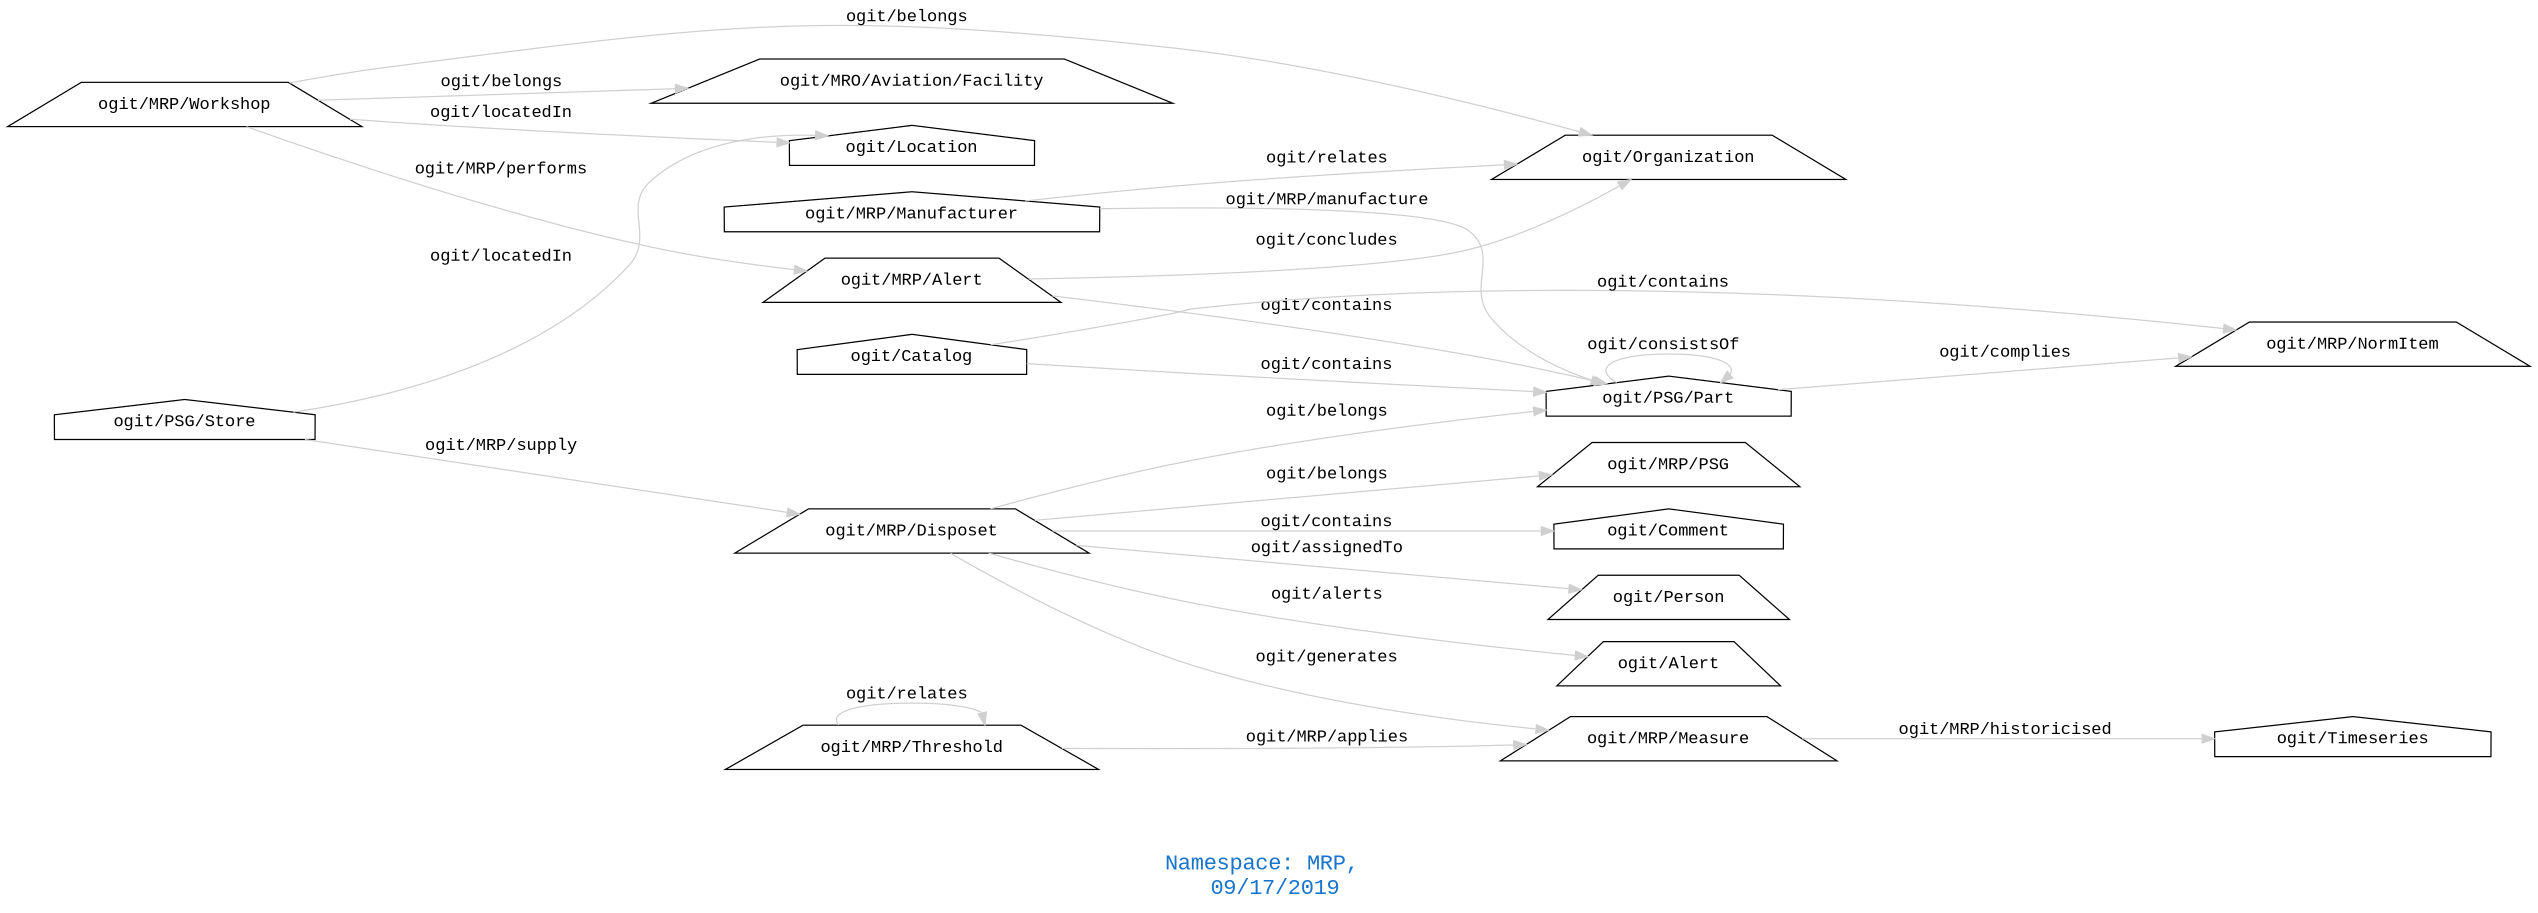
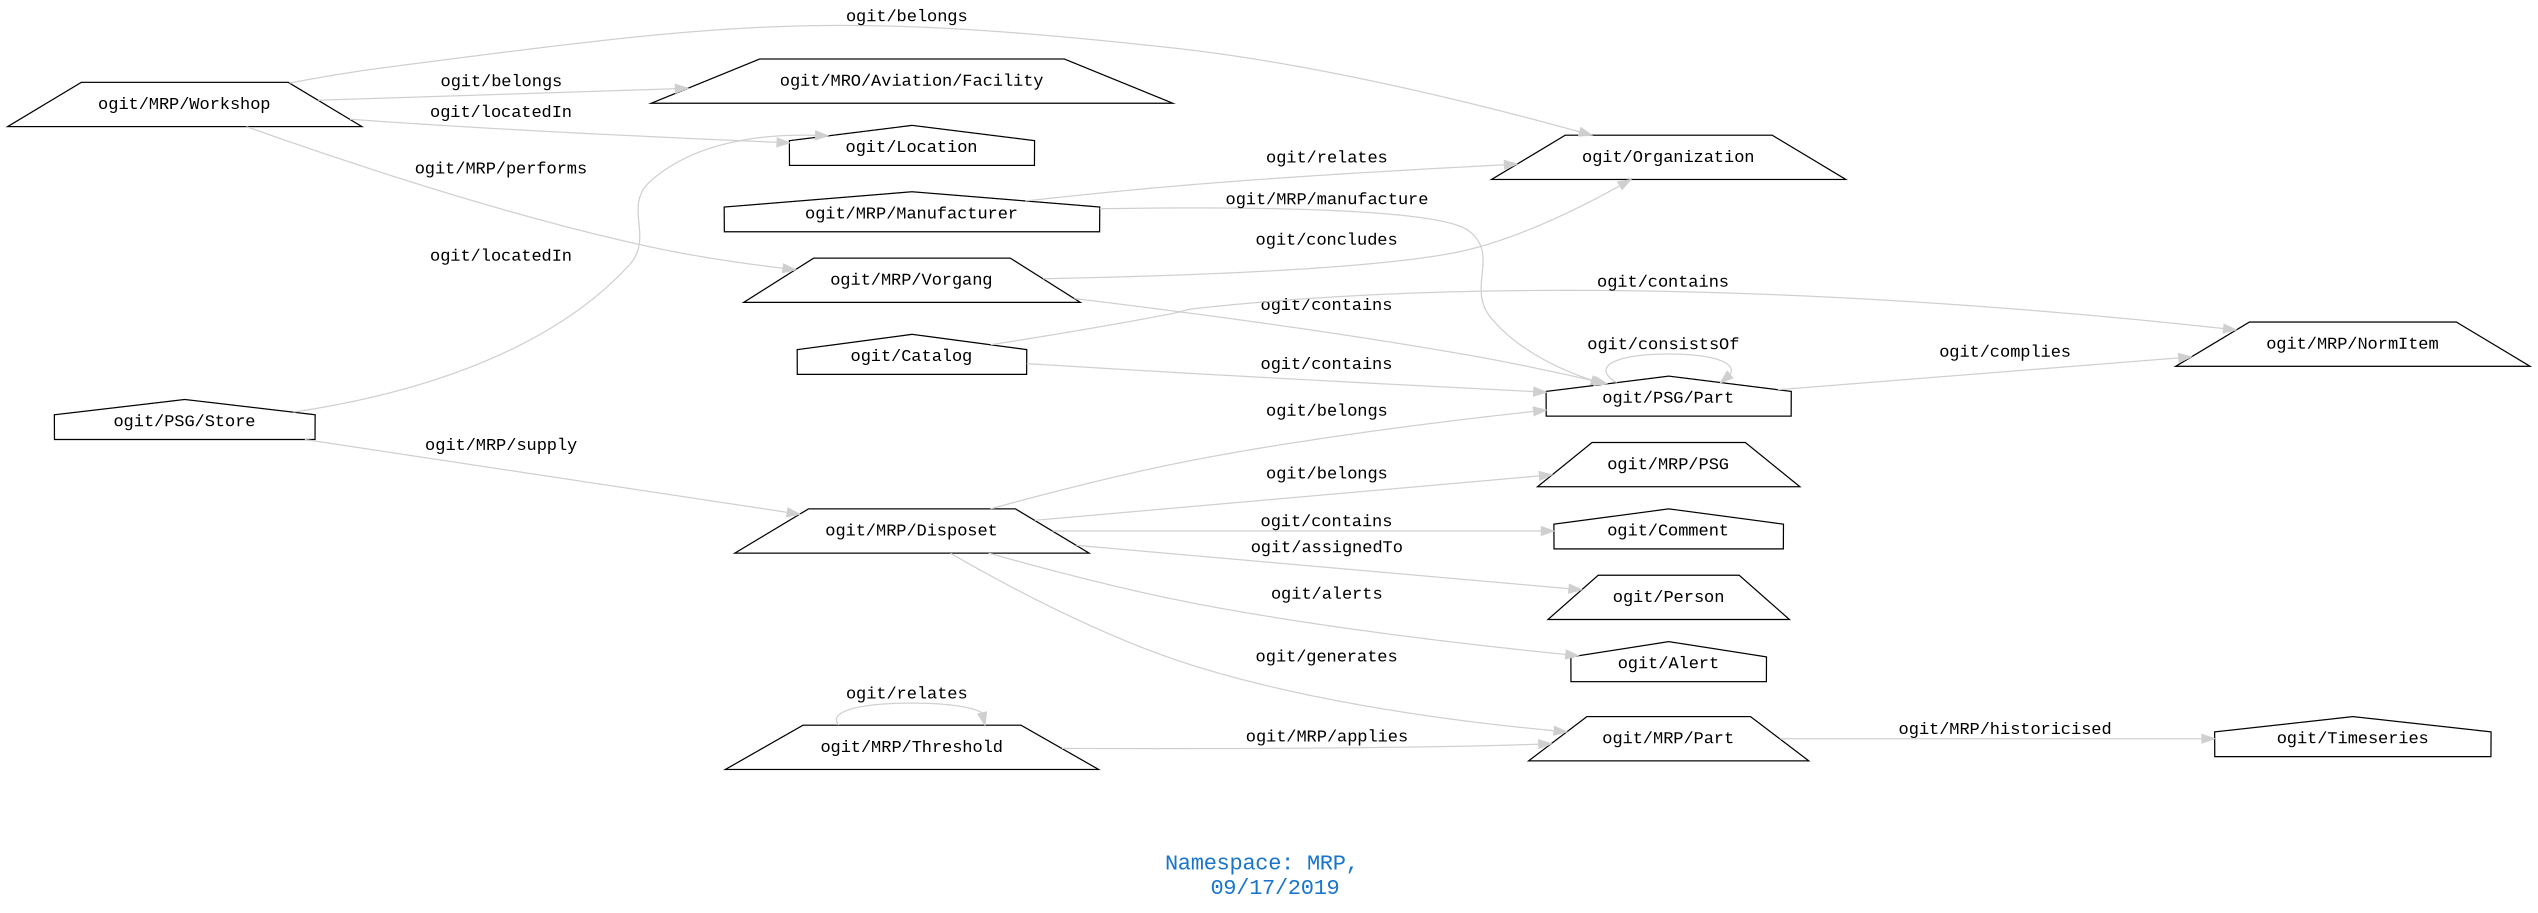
node "ogit/MRP/Alert": label "ogit/MRP/Alert" -> "ogit/MRP/Vorgang"
node "ogit/Alert": shape trapezium -> house
node "ogit/MRP/Measure": label "ogit/MRP/Measure" -> "ogit/MRP/Part"
